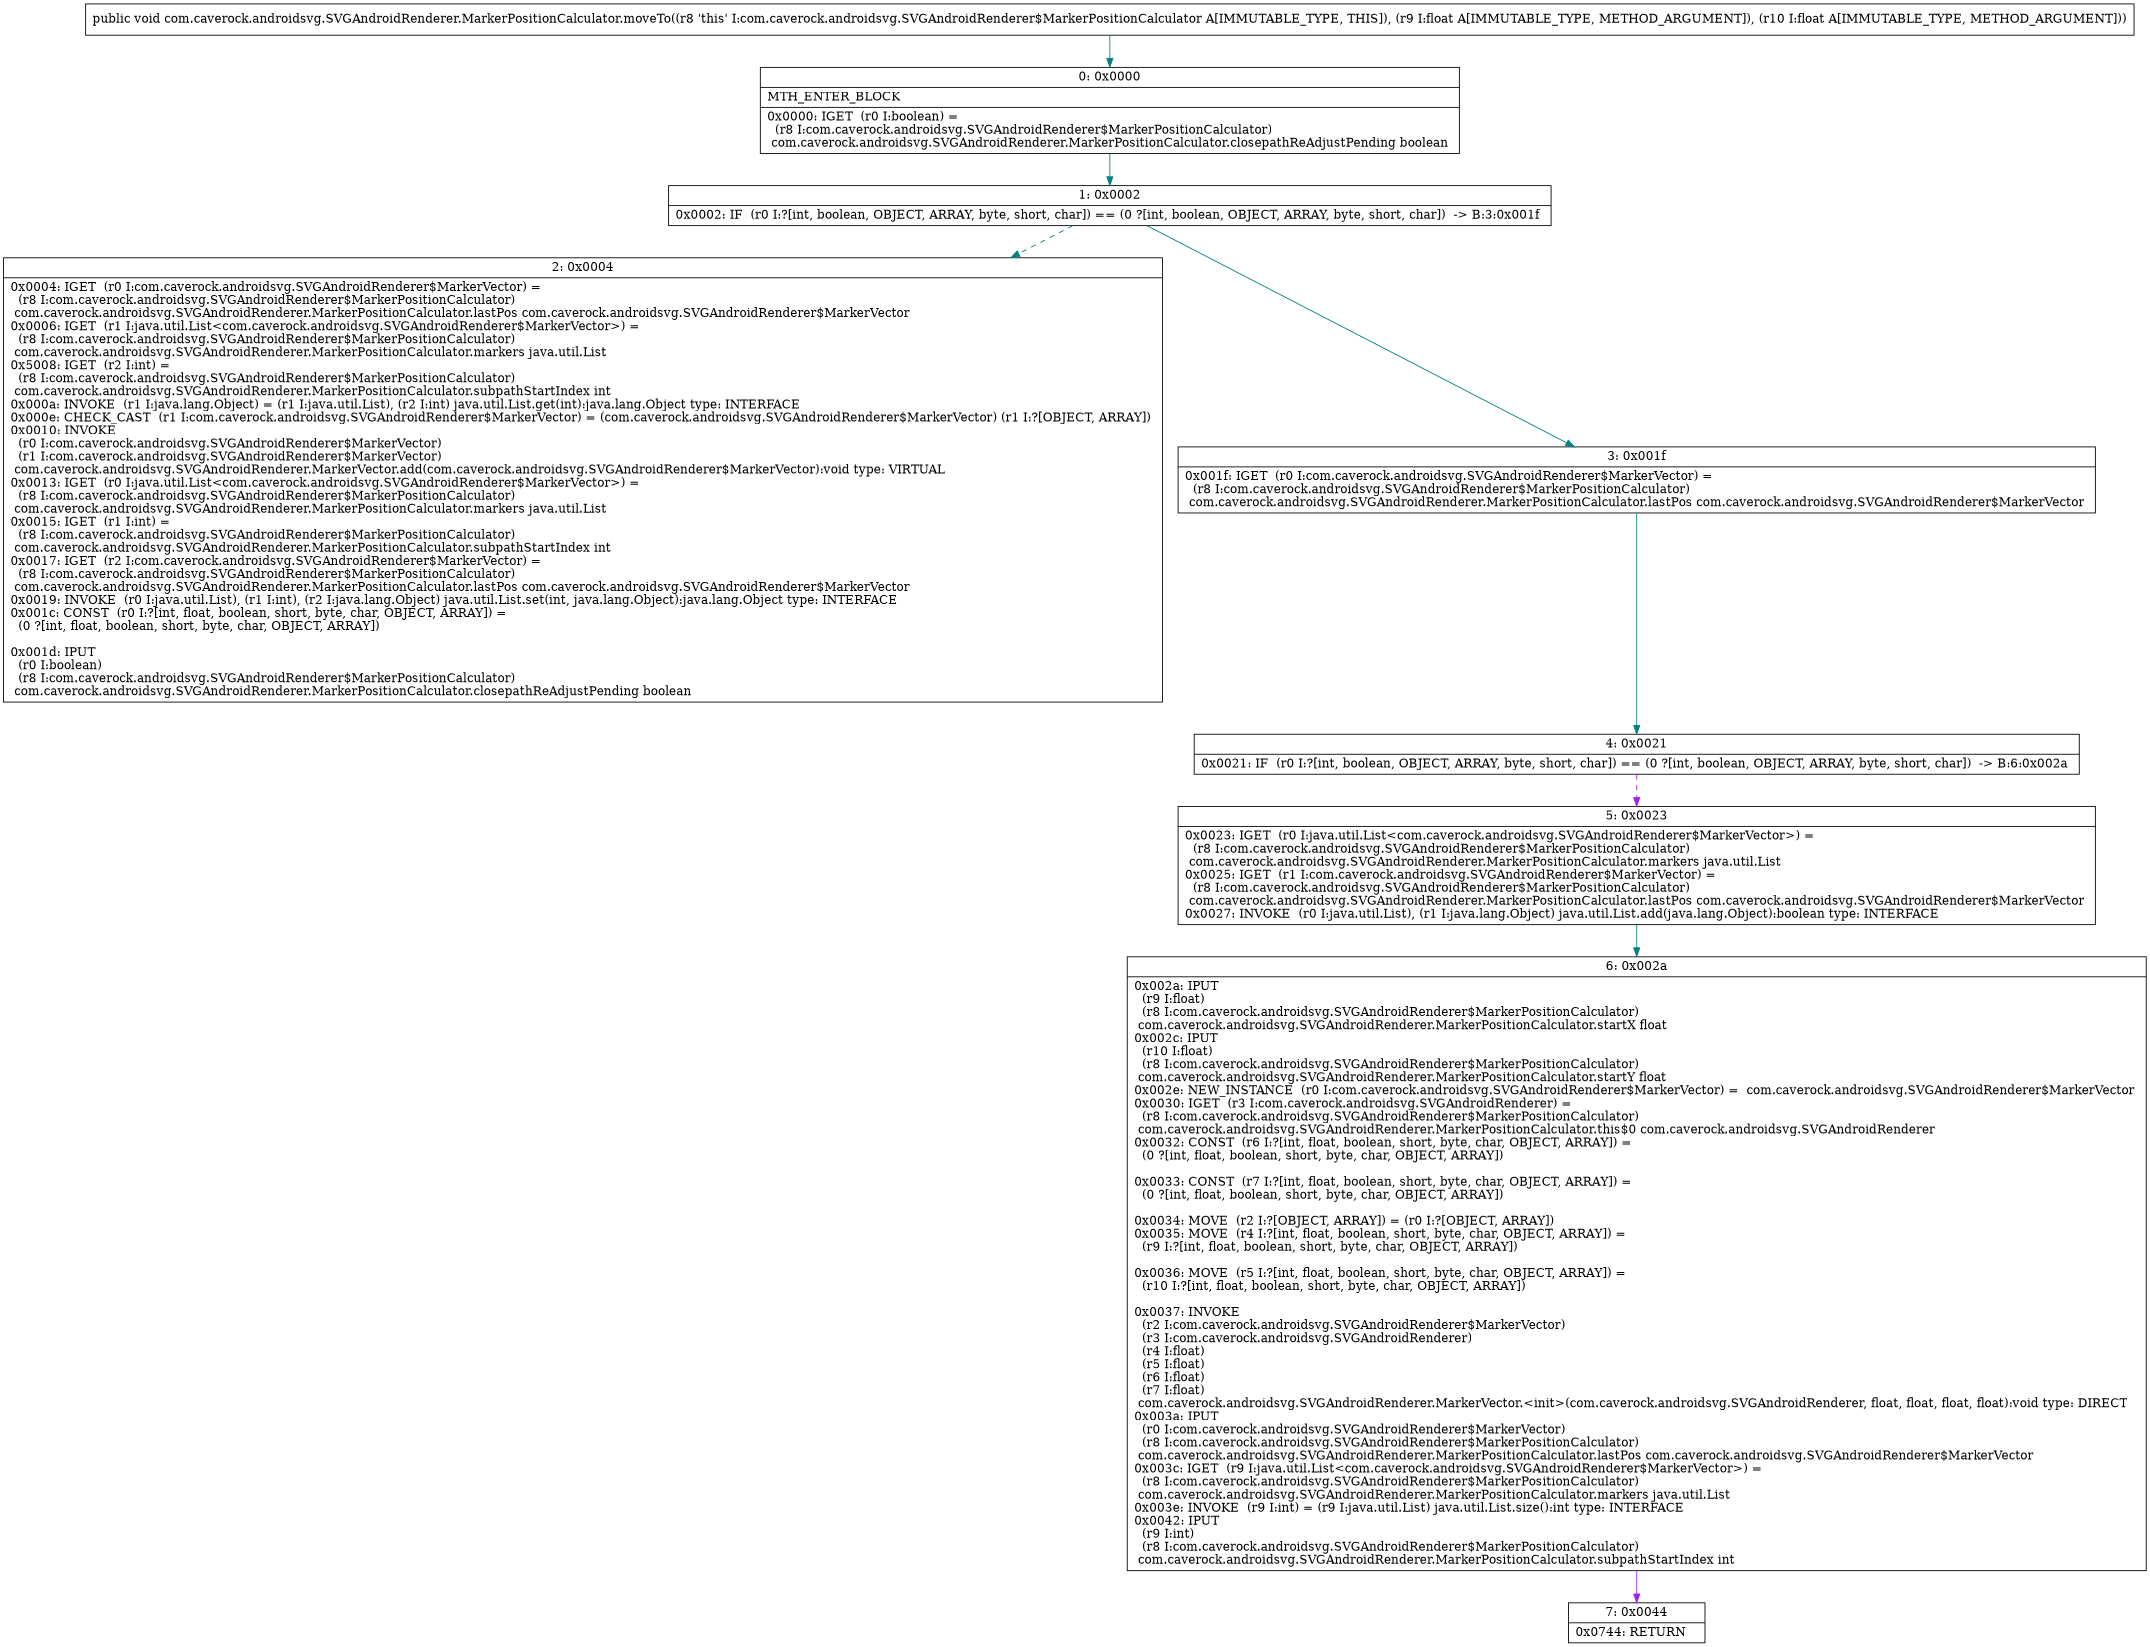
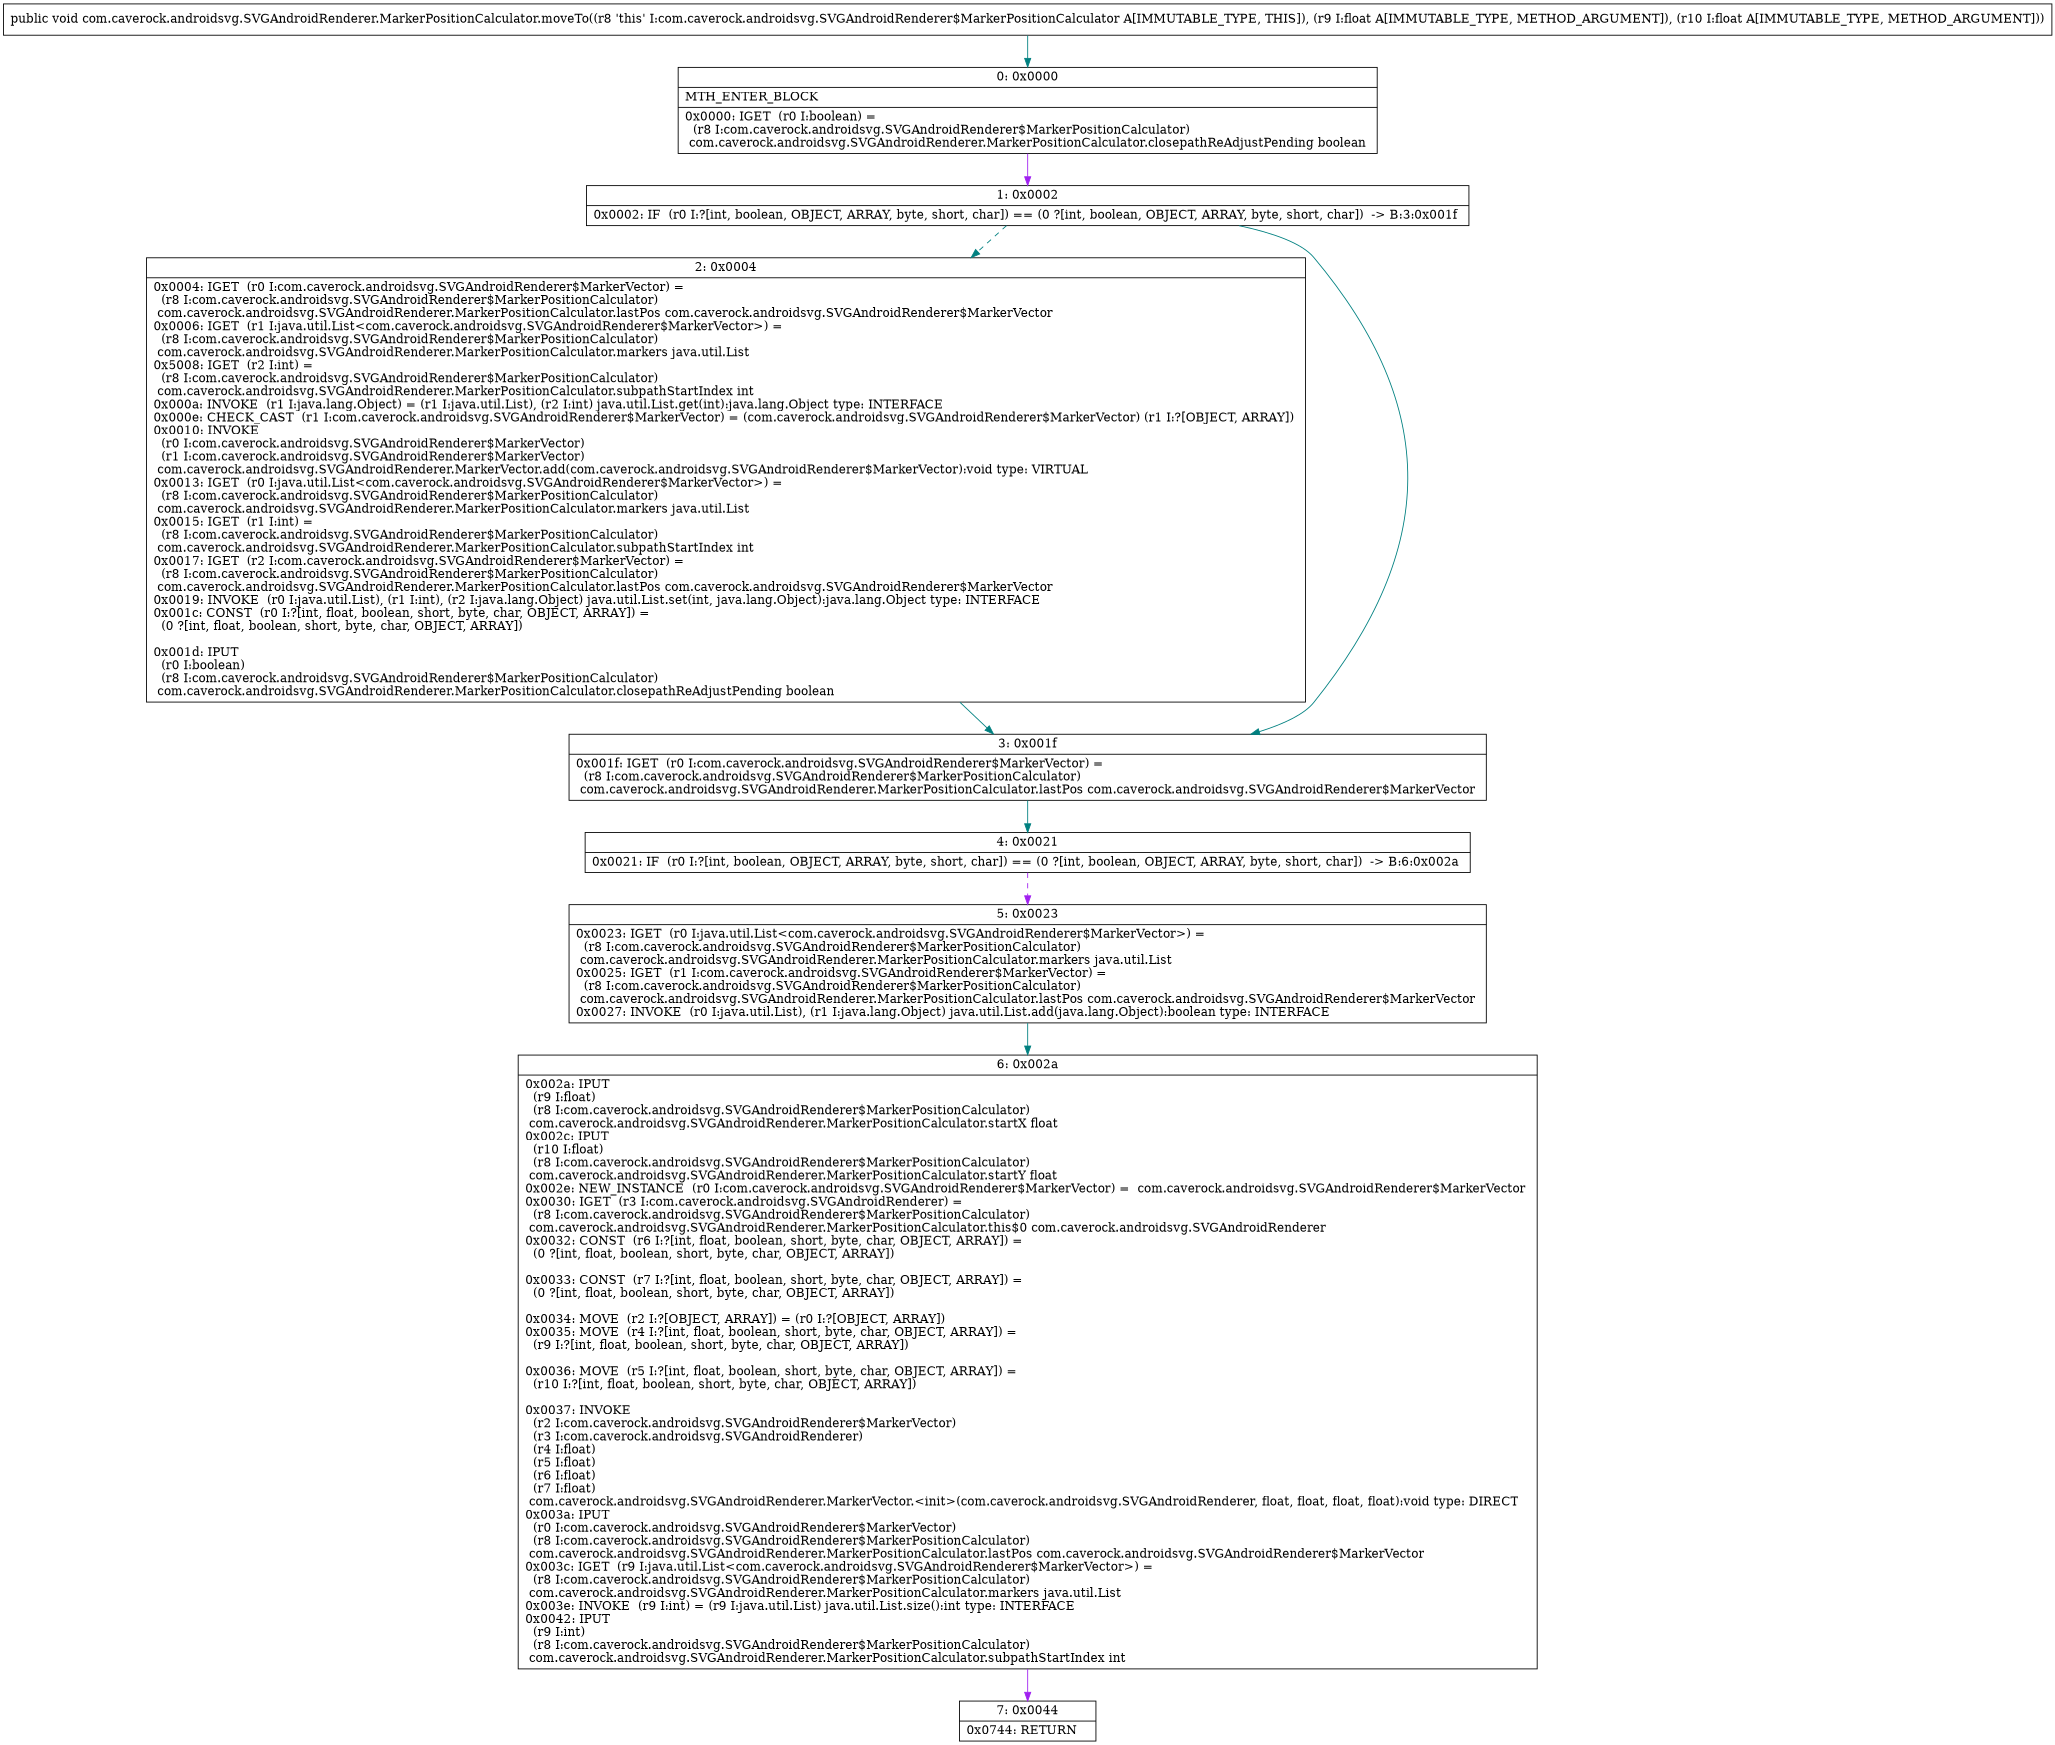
edge "0: 0x0000" -> "1: 0x0002": color teal -> purple
edge "2: 0x0004" -> "3: 0x001f": added
